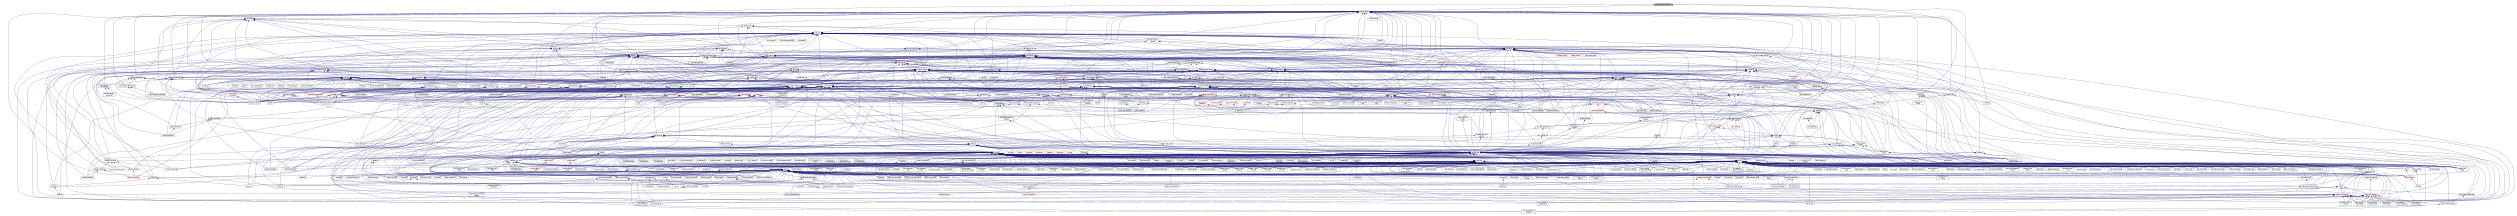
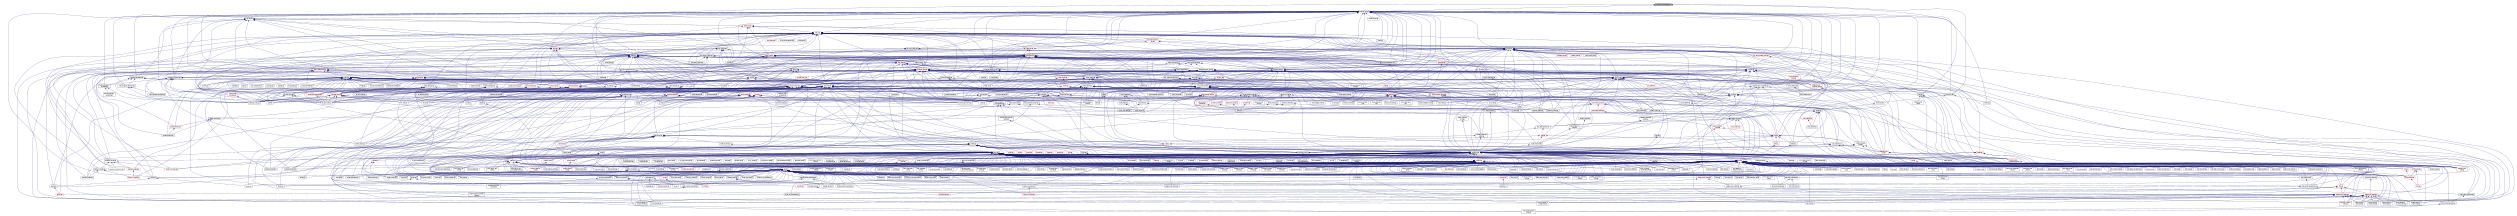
node "plain_action_move_semantics.cpp": added
node "local_promise_allocator.cpp": removed
